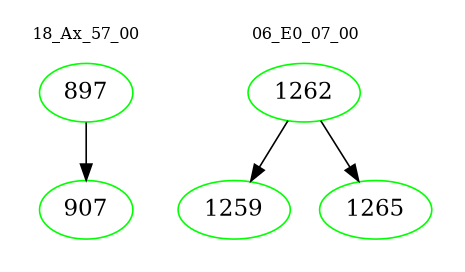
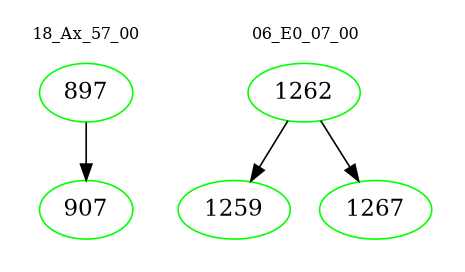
node "1265": label "1265" -> "1267"
